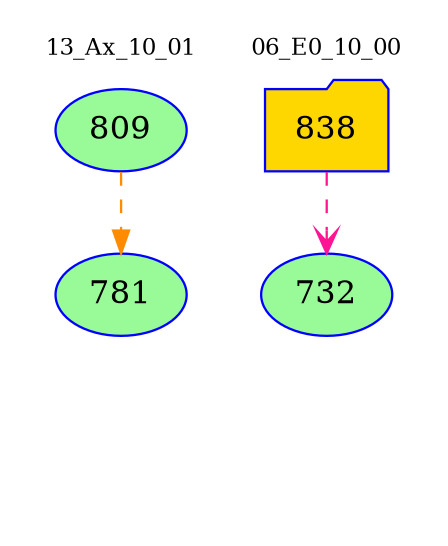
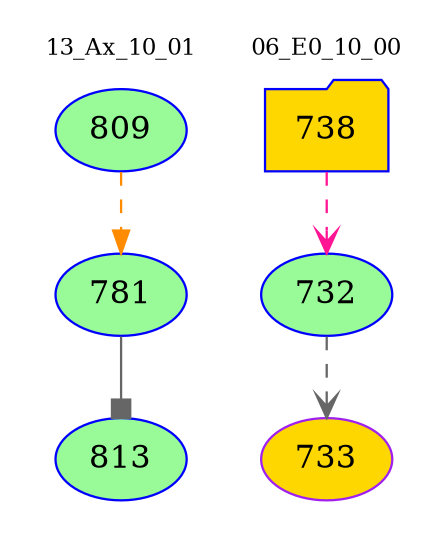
node "838": label "838" -> "738"
node "813": added
node "733": added
